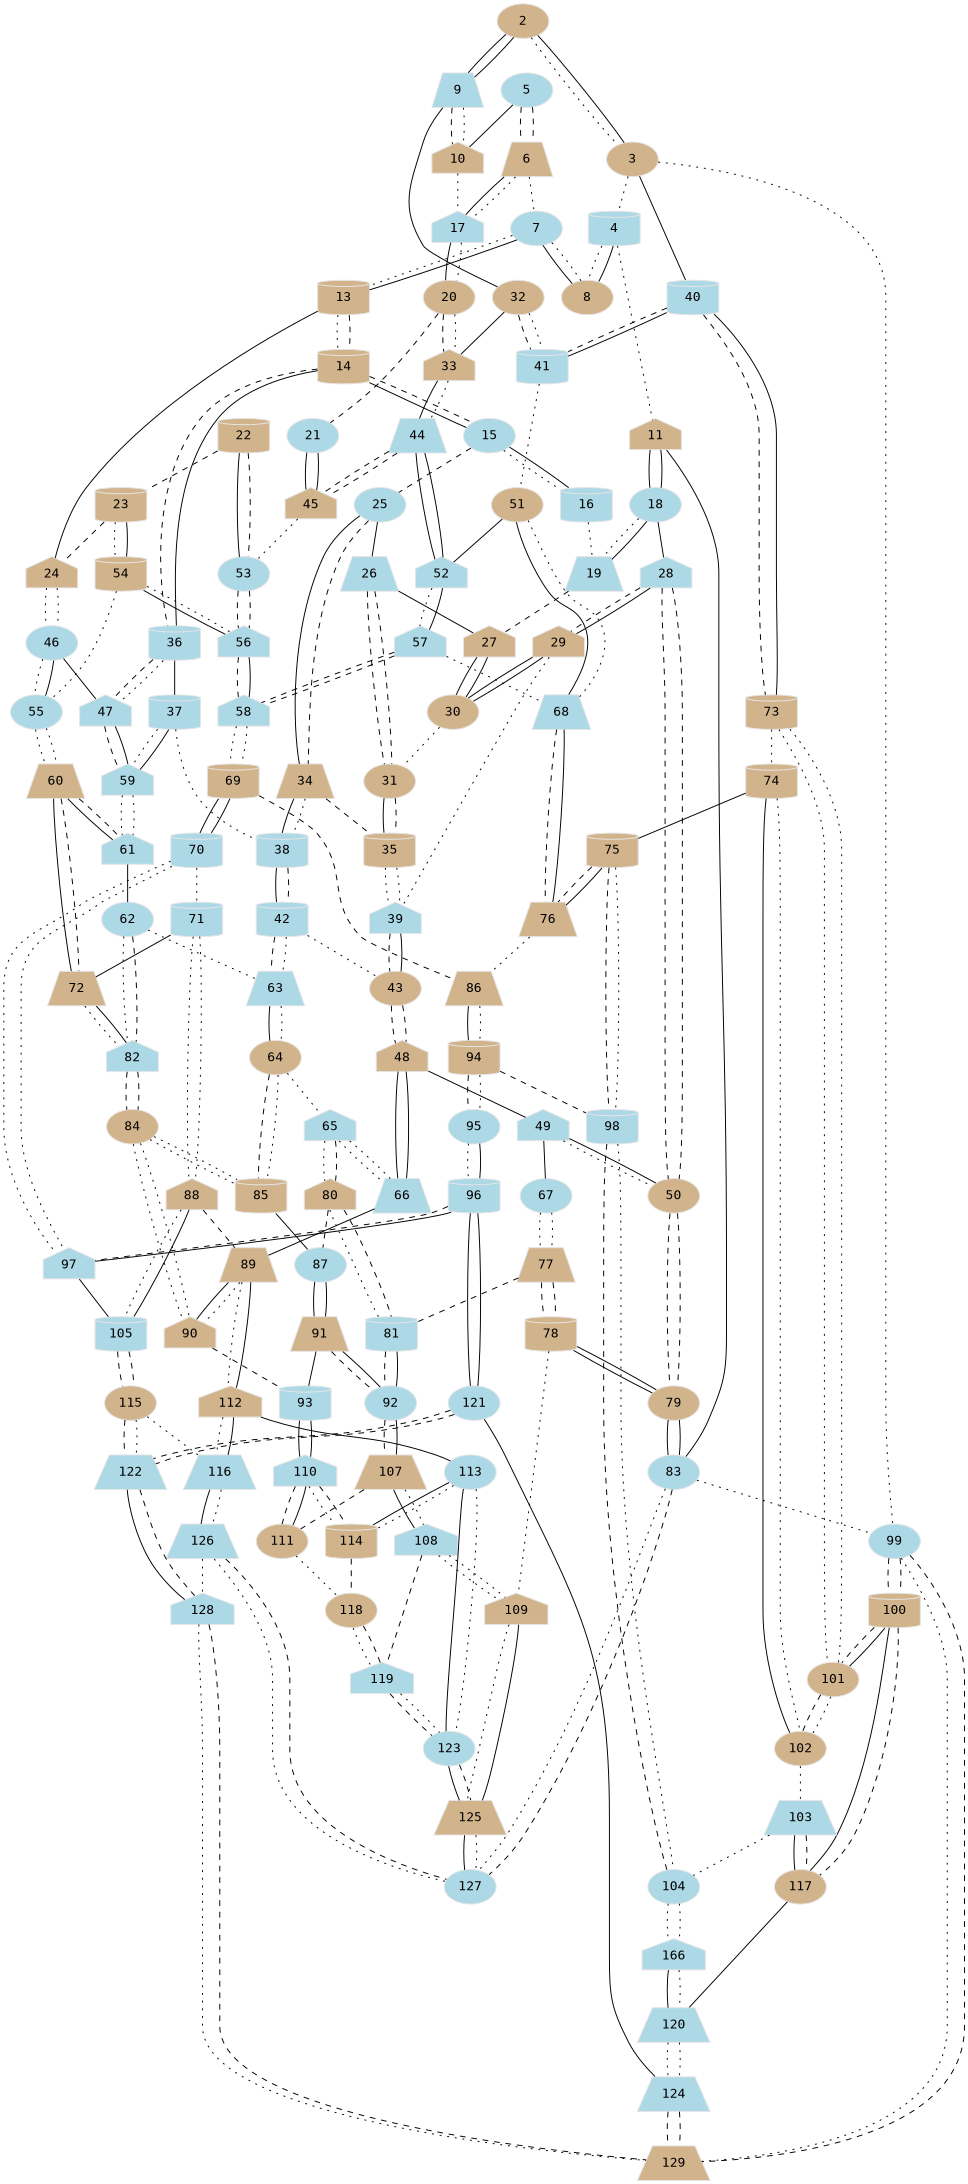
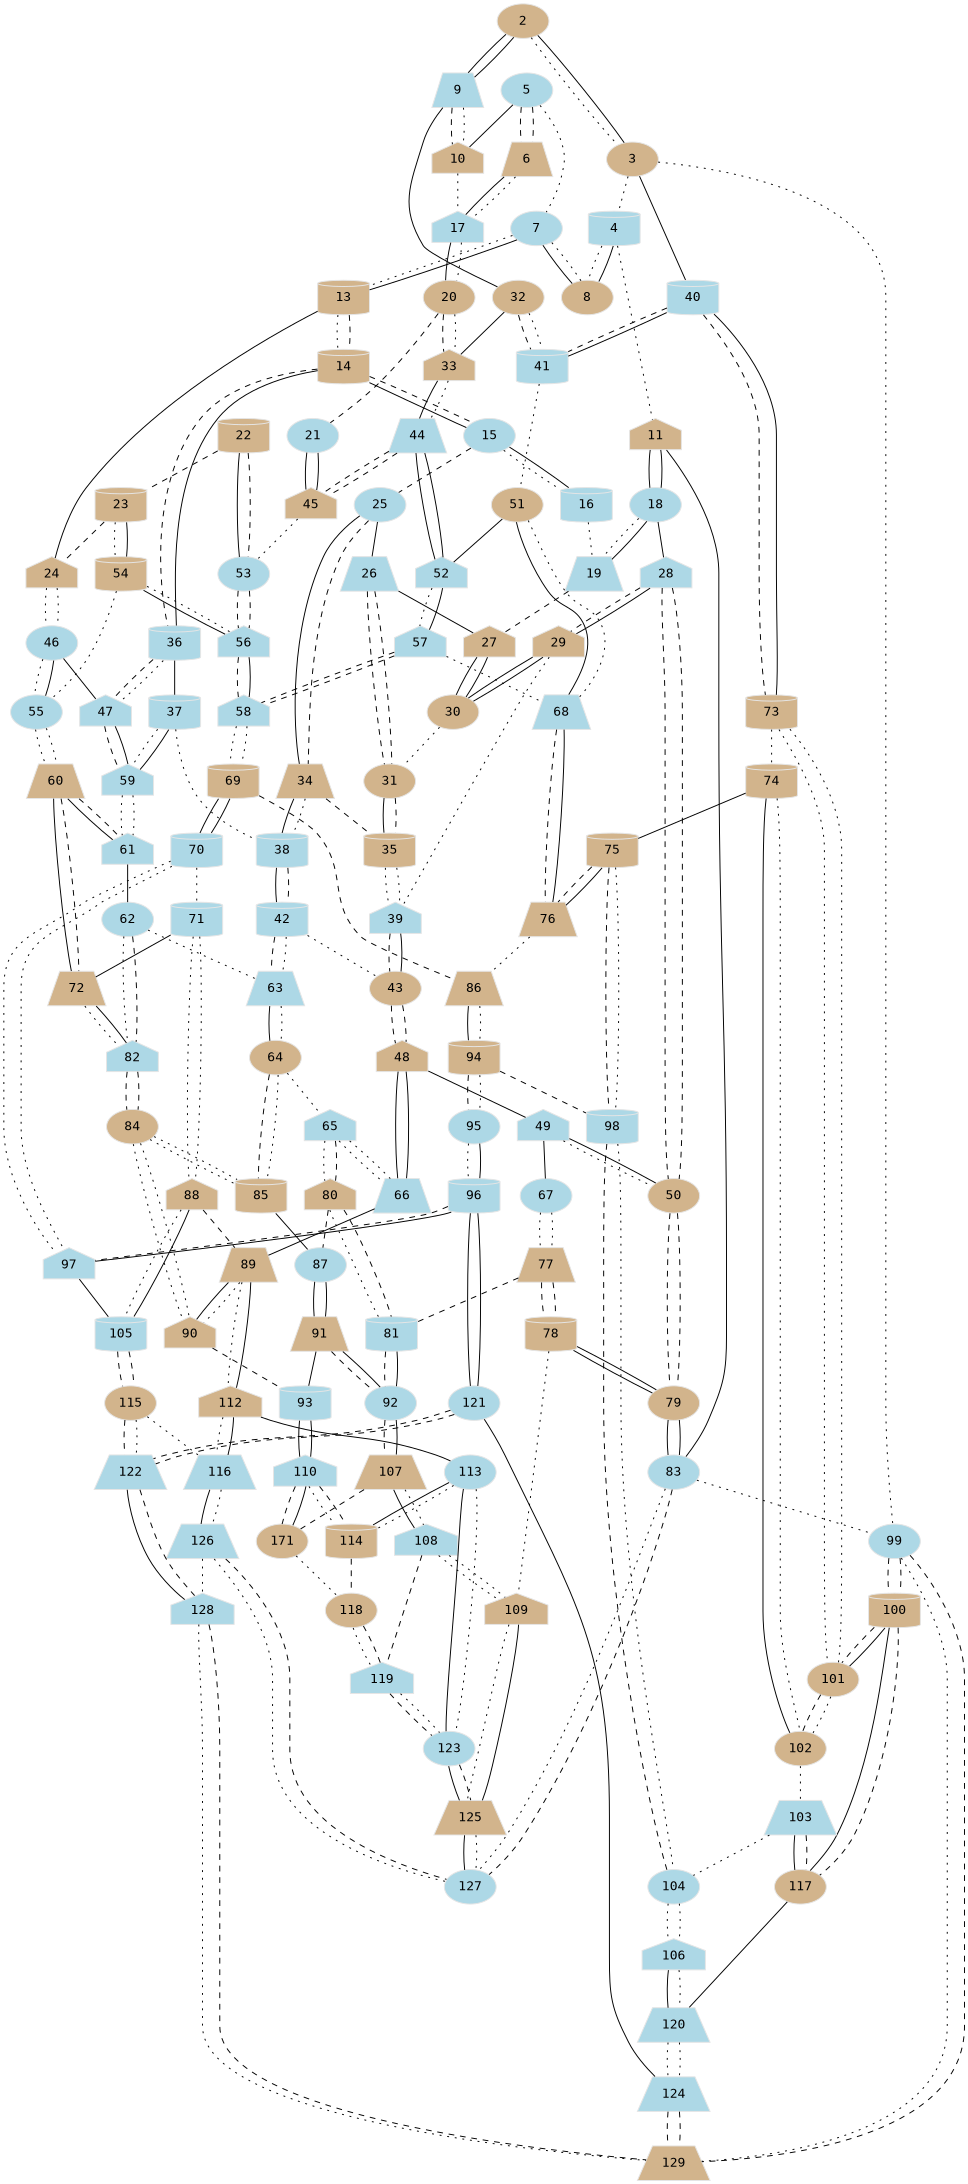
edge "6" -- "7": now "5" -- "7"
node "111": label "111" -> "171"
node "166": label "166" -> "106"
